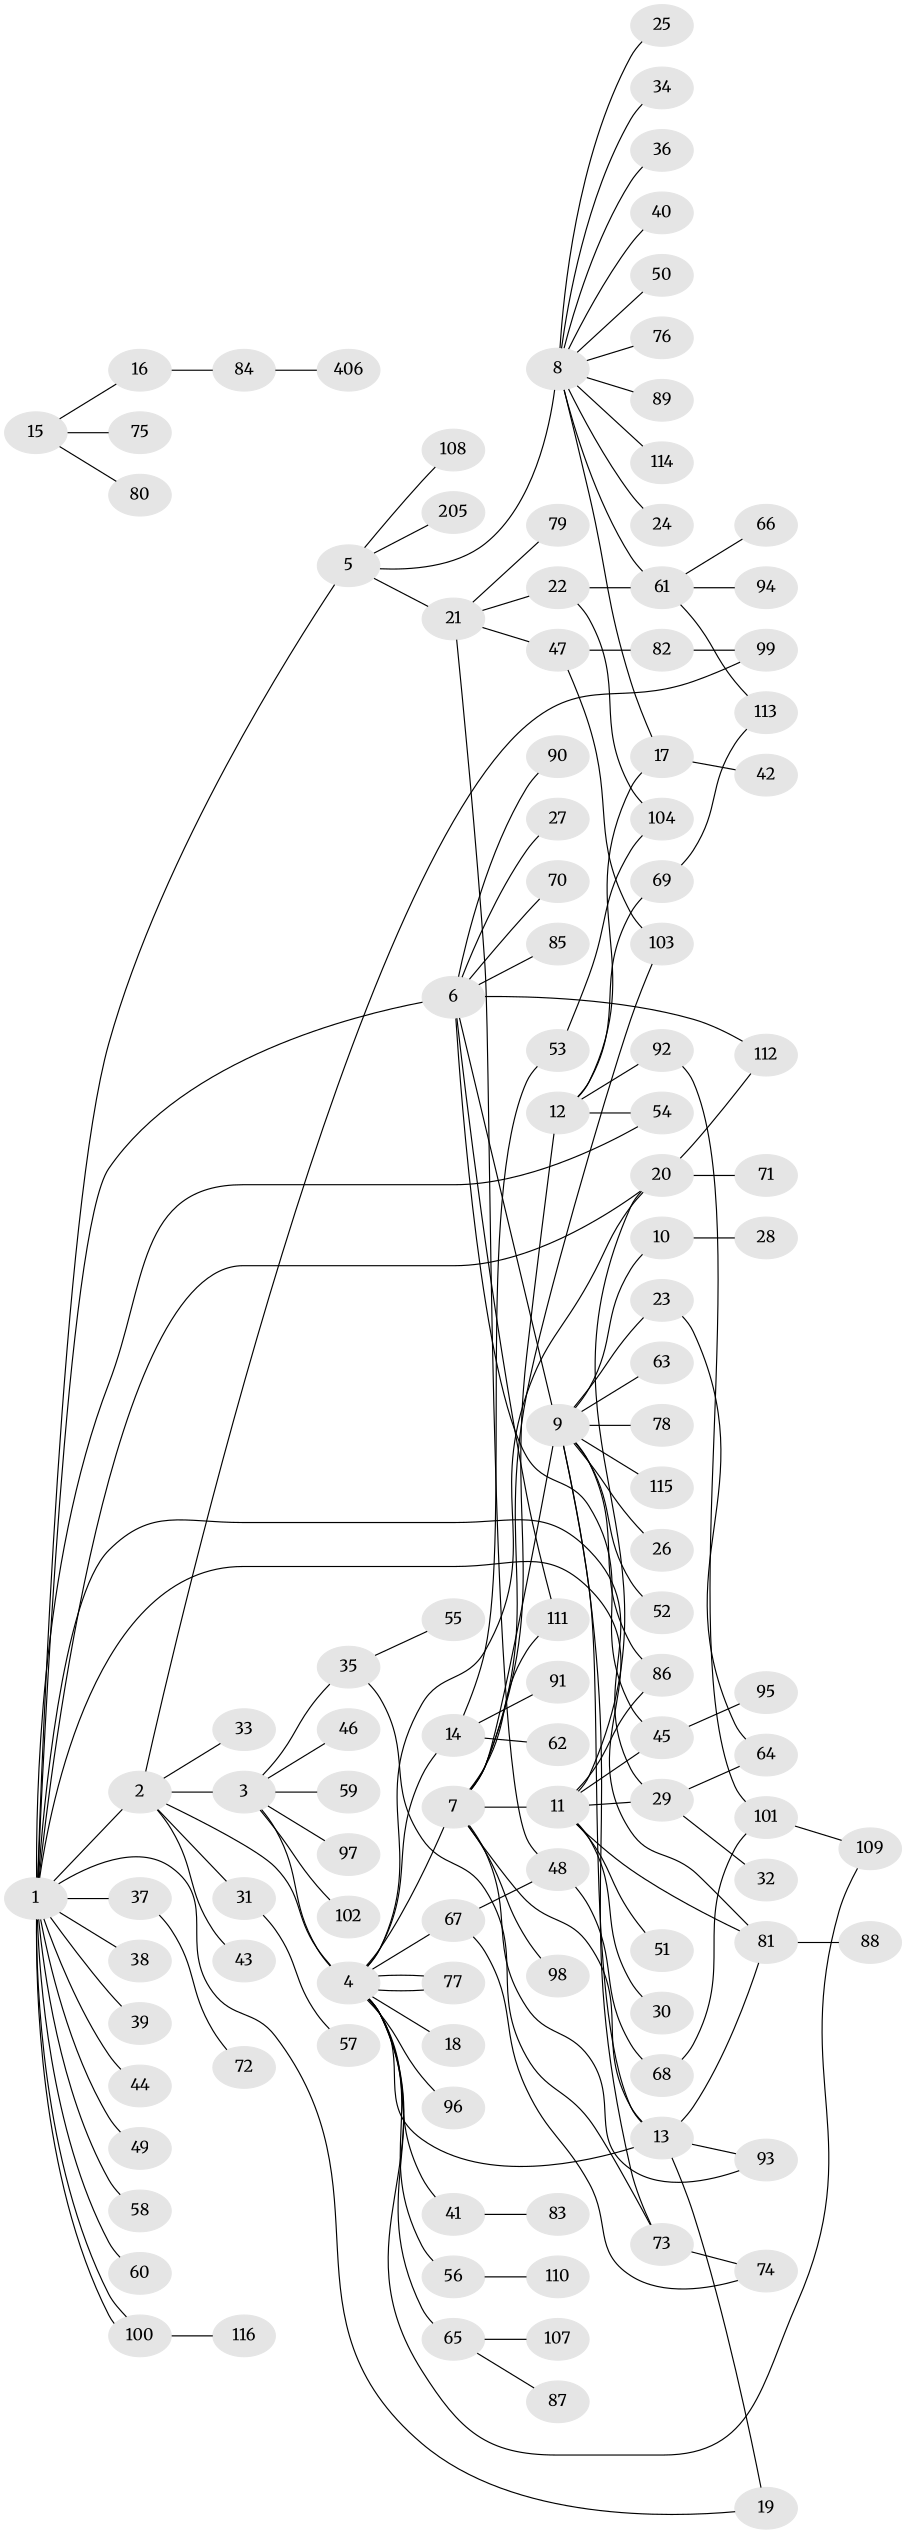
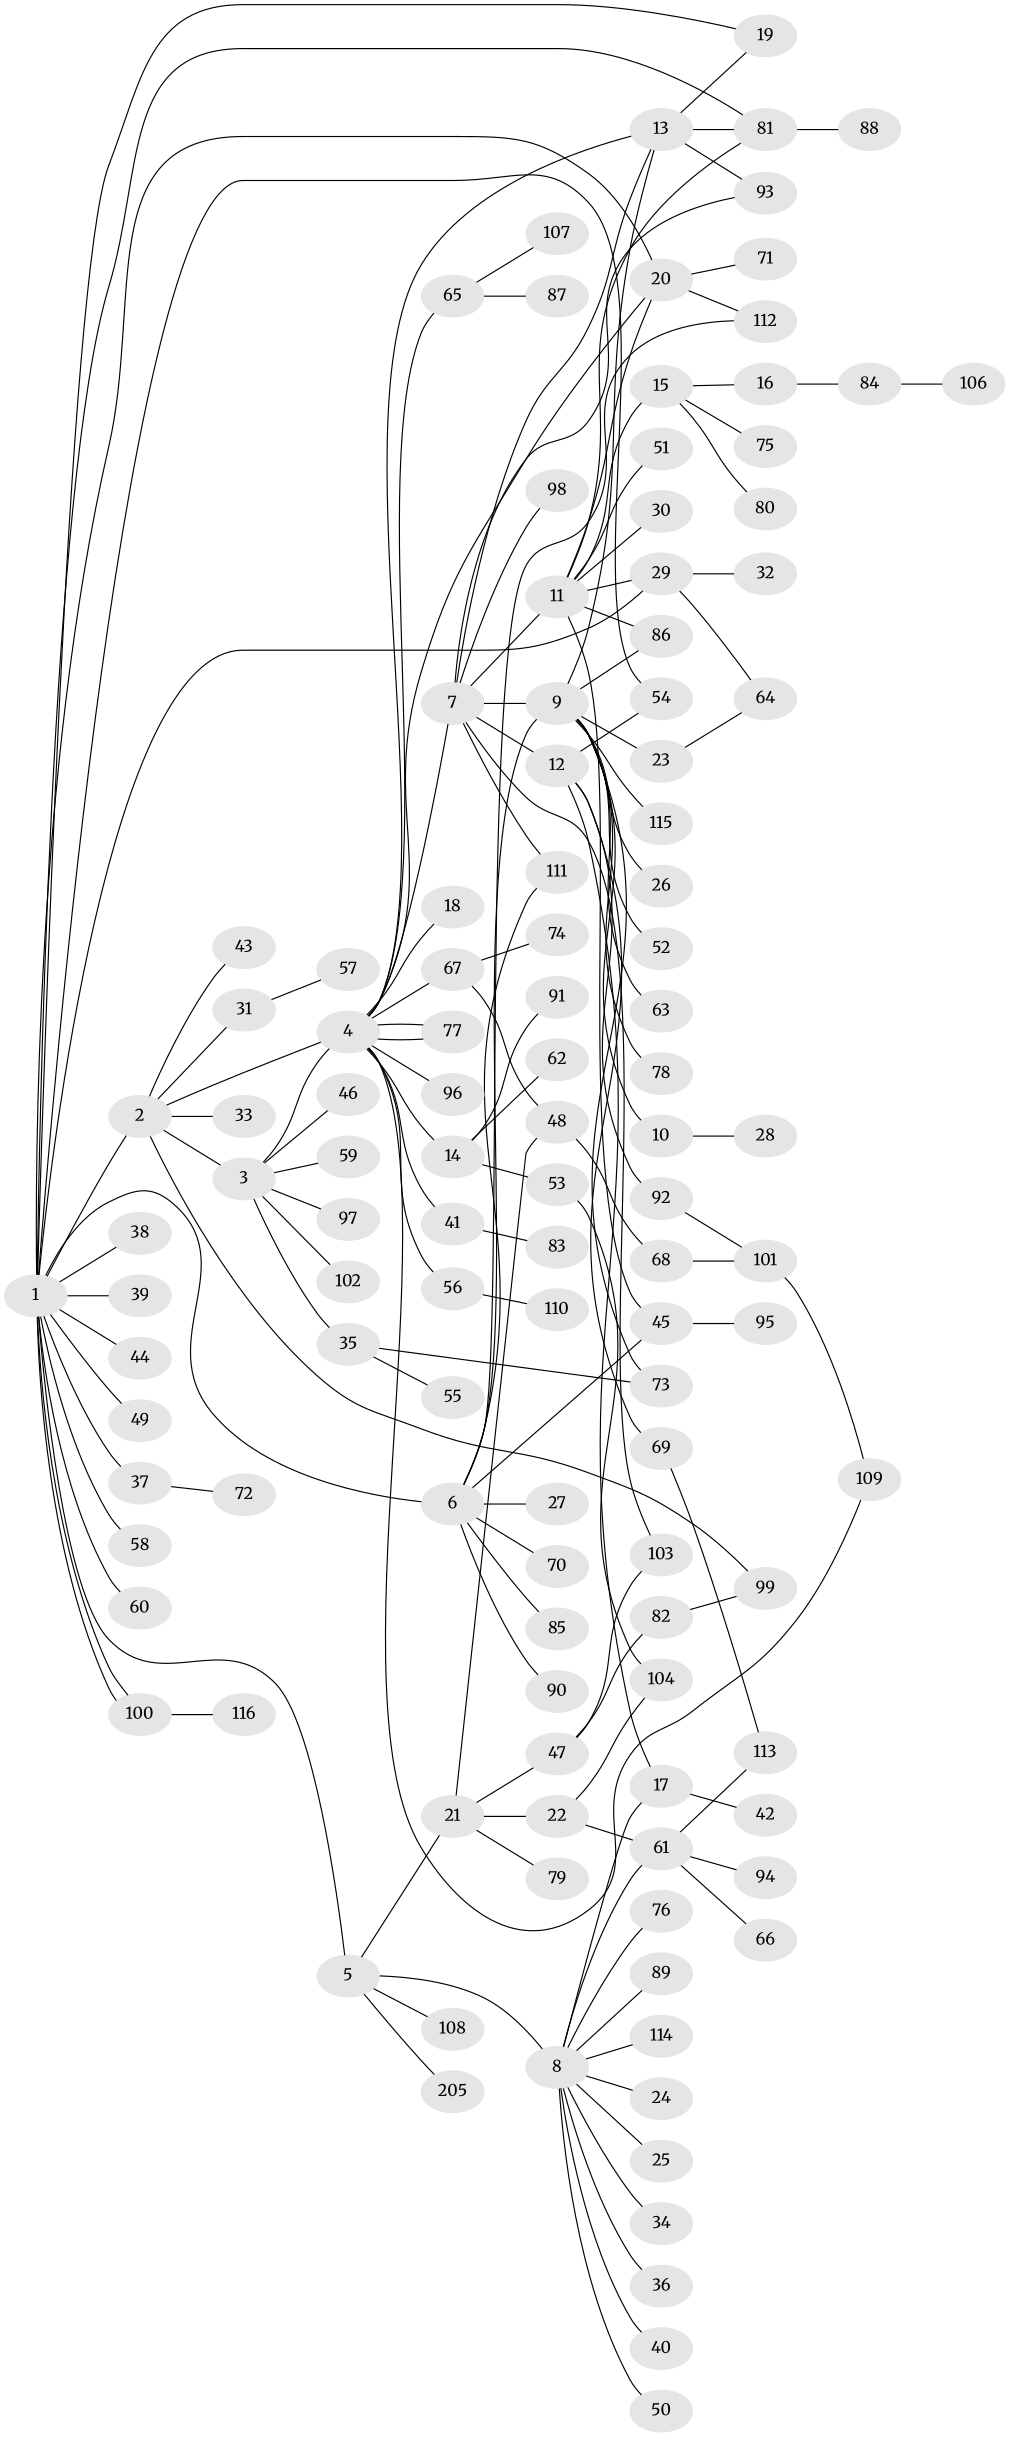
node "406": label "406" -> "106"
edge "15" -- "11": added
edge "73" -- "74": removed
